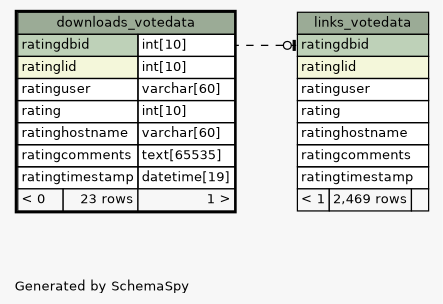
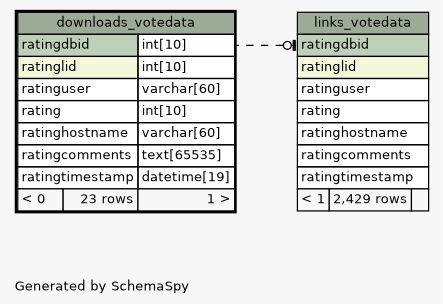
node "links_votedata": text "2,469 rows" -> "2,429 rows"
